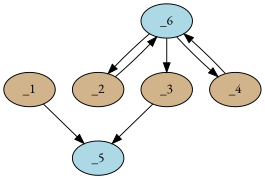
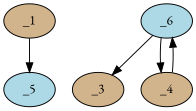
node "_2": removed
edge "_3" -> "_5": removed
